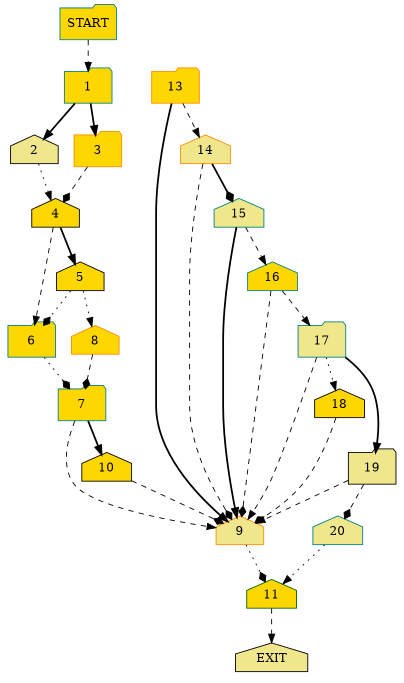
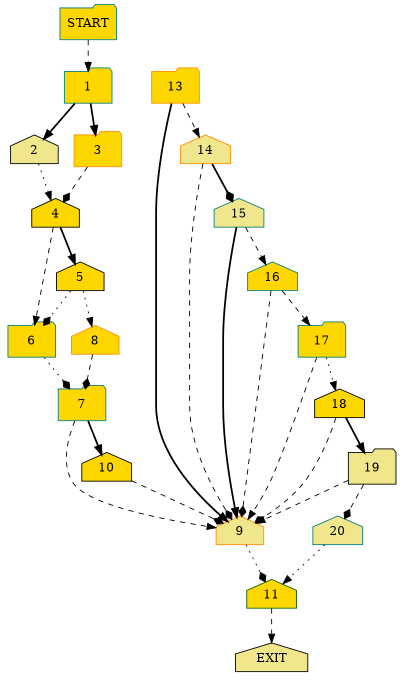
node "17": fillcolor khaki -> gold
edge "17" -> "19": now "18" -> "19"
